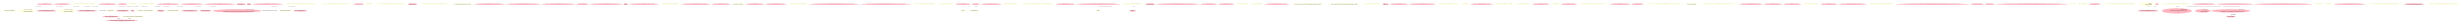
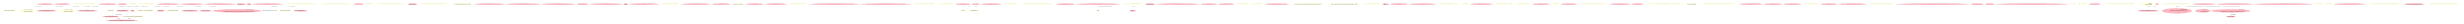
edge "Nancy.SetMemberBinder" -> "!dictionary.TryGetValue(binder.Name, out result)": now "return this.dictionary.GetEnumerator();" -> "!dictionary.TryGetValue(binder.Name, out result)"
